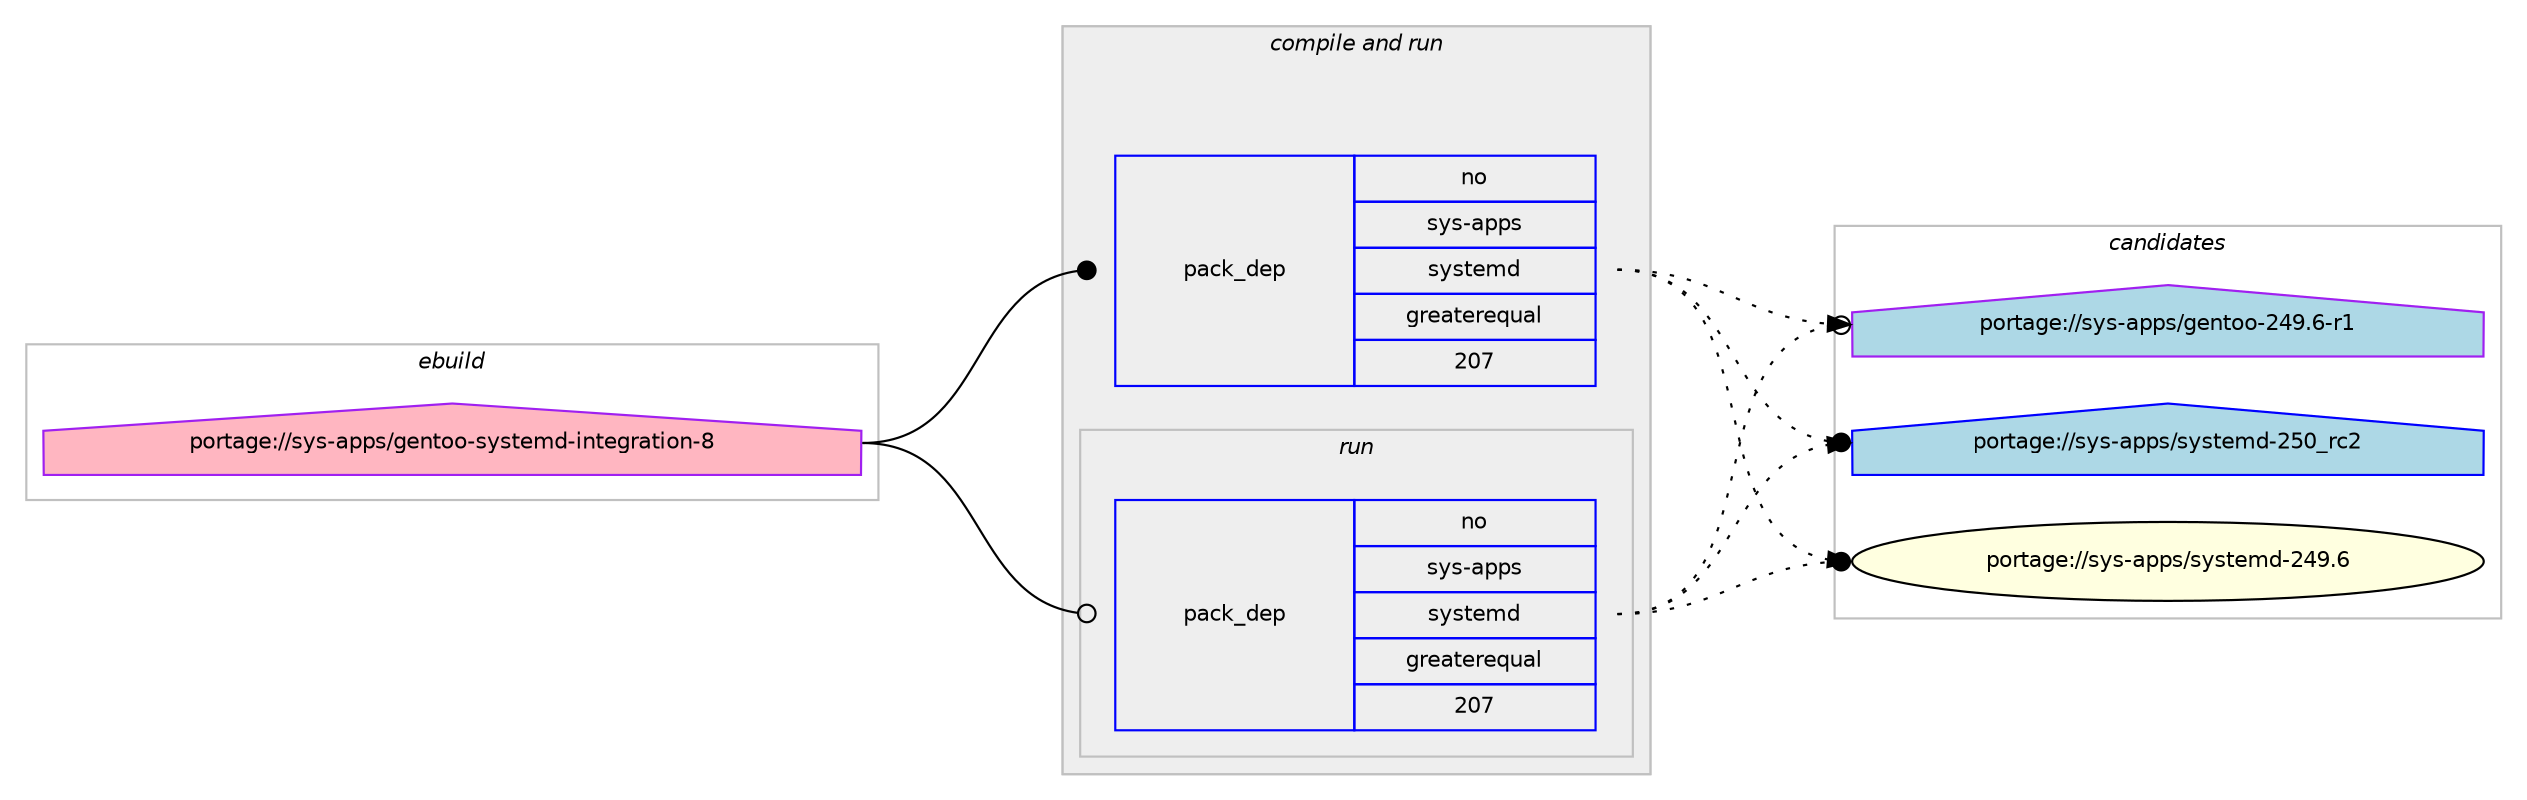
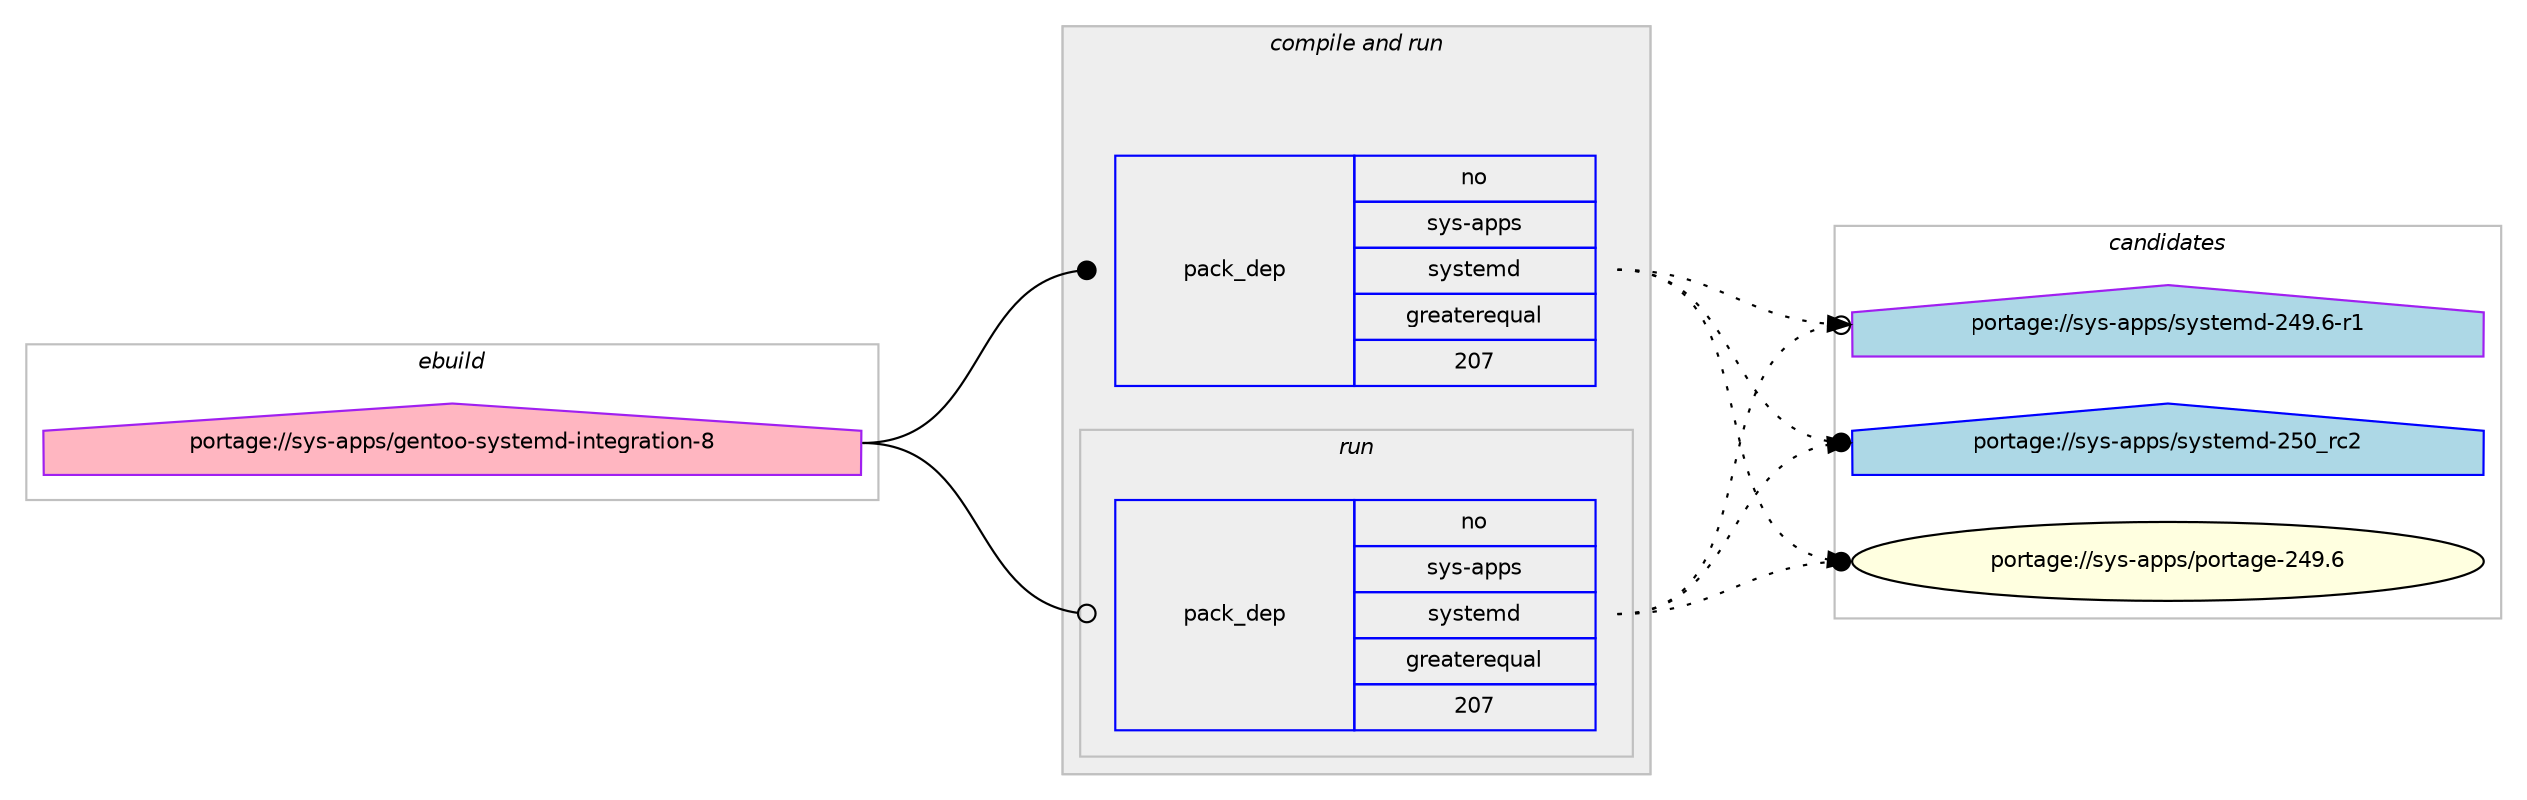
node "portage://sys-apps/gentoo-249.6-r1": label "portage://sys-apps/gentoo-249.6-r1" -> "portage://sys-apps/systemd-249.6-r1"
node "portage://sys-apps/systemd-249.6": label "portage://sys-apps/systemd-249.6" -> "portage://sys-apps/portage-249.6"
